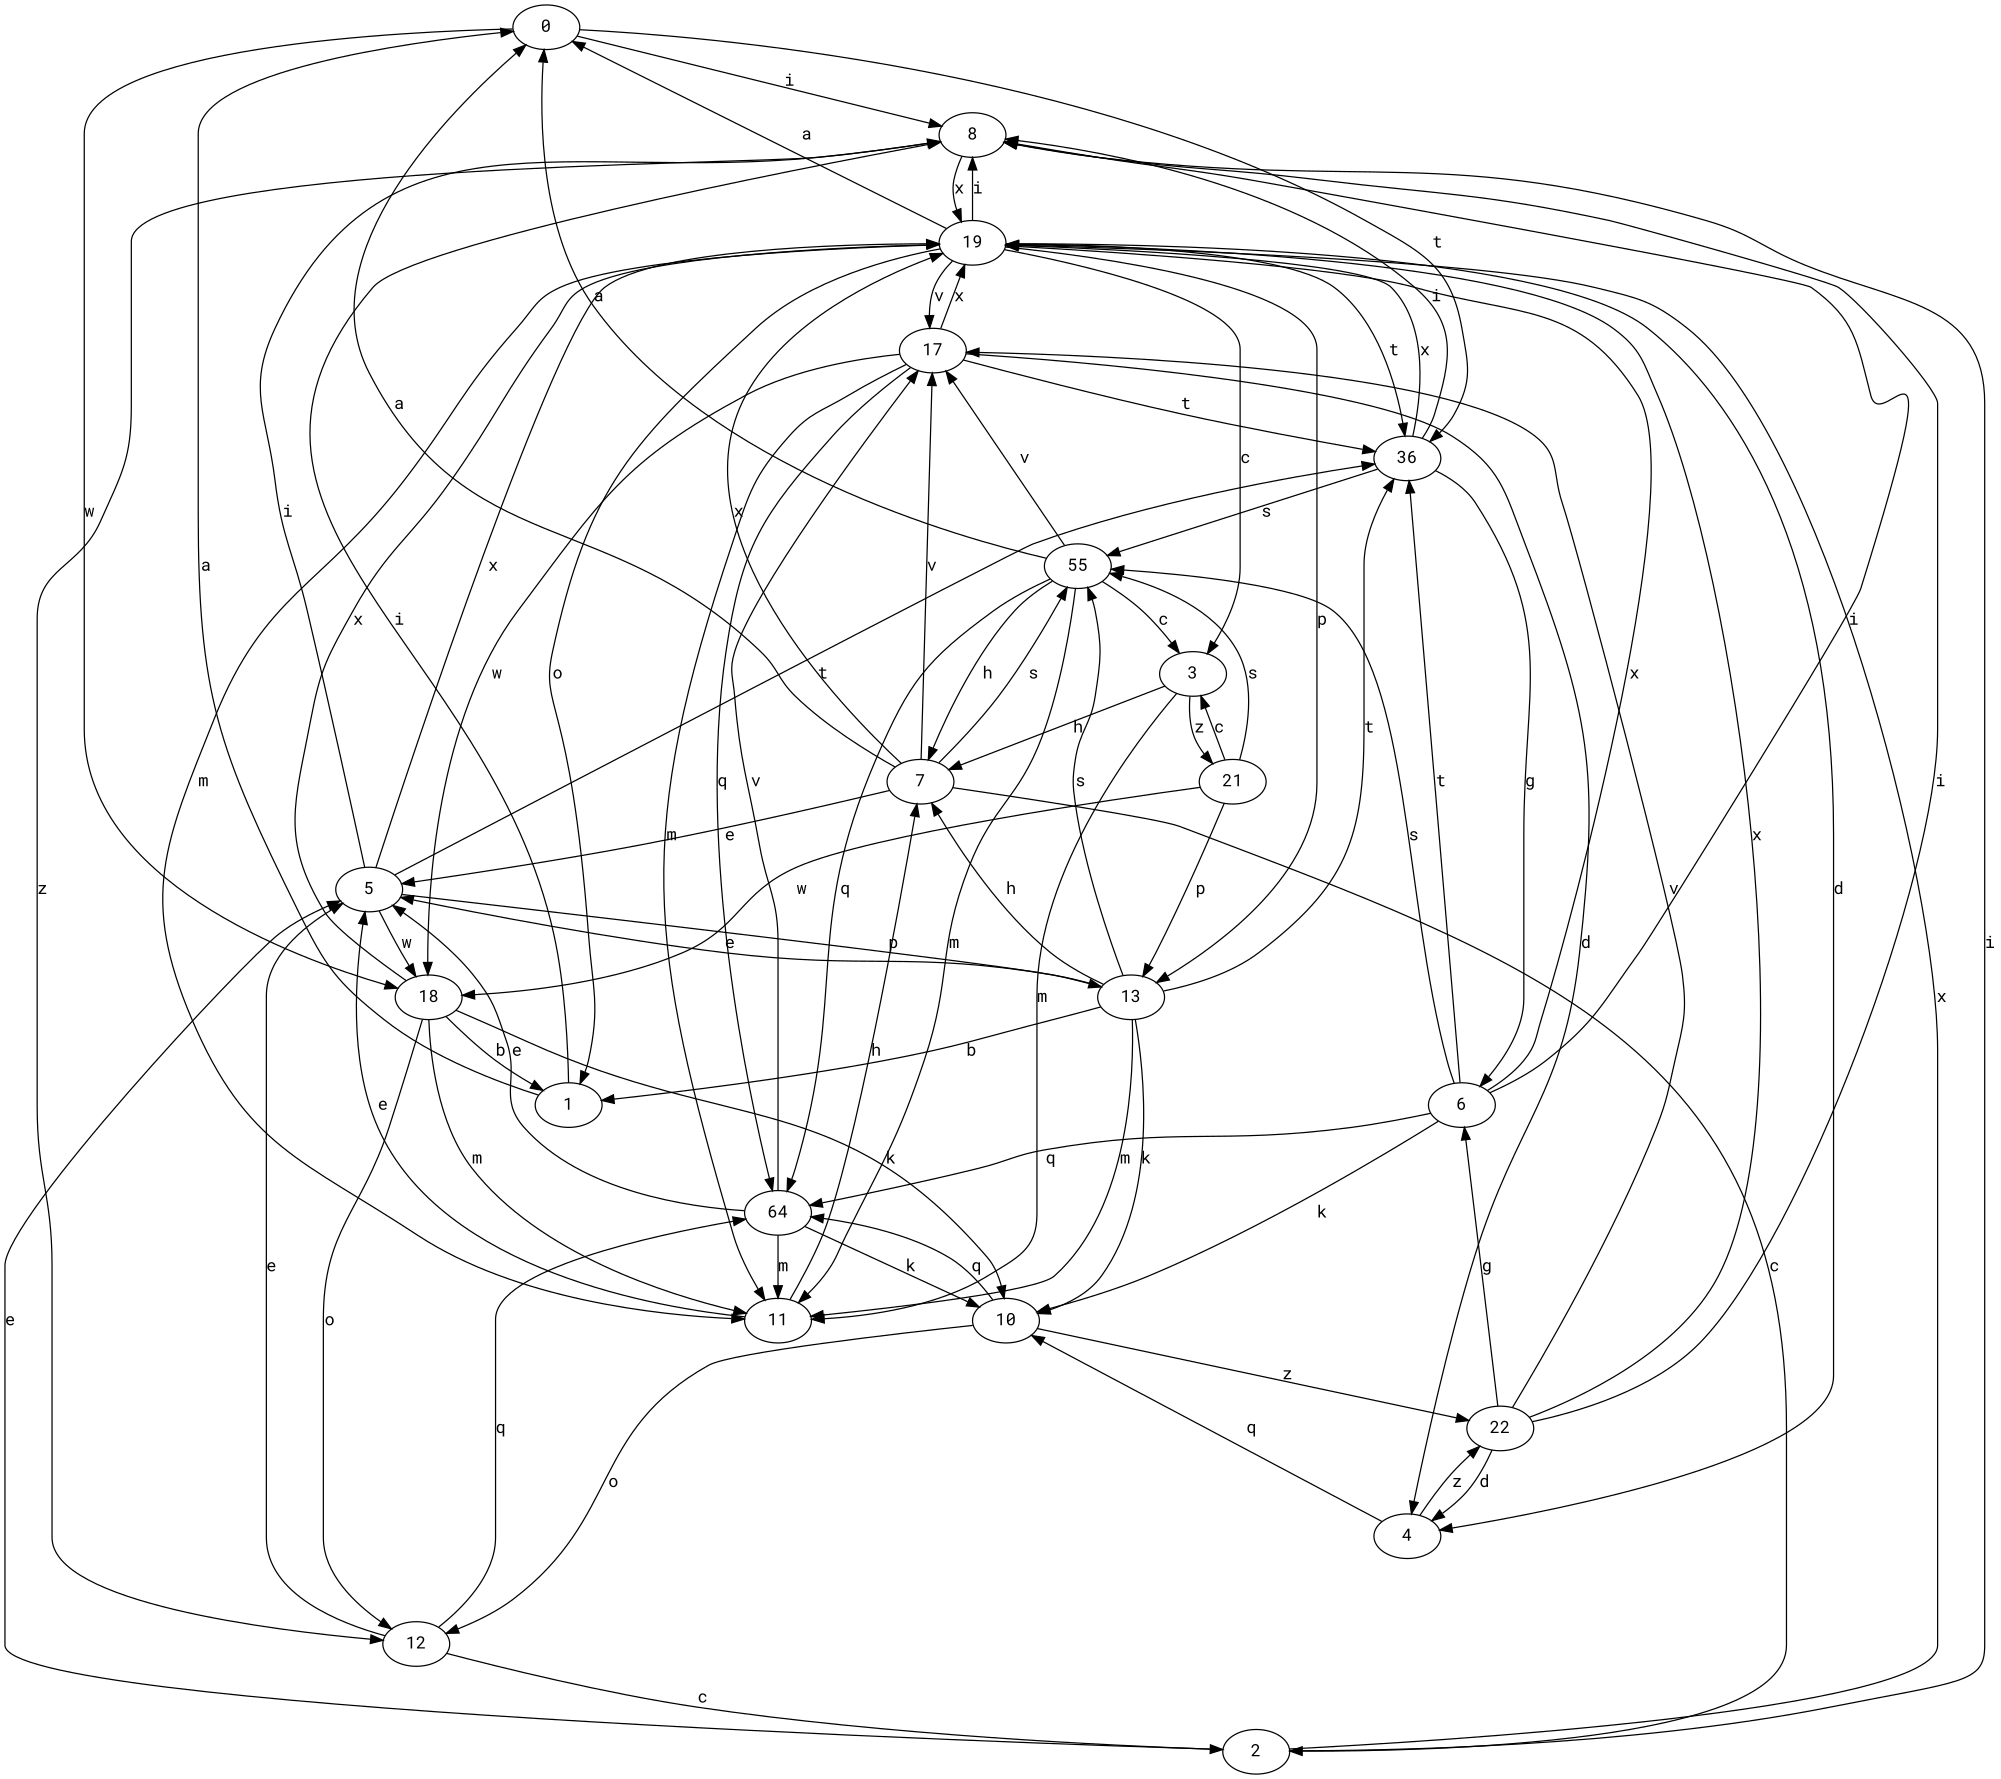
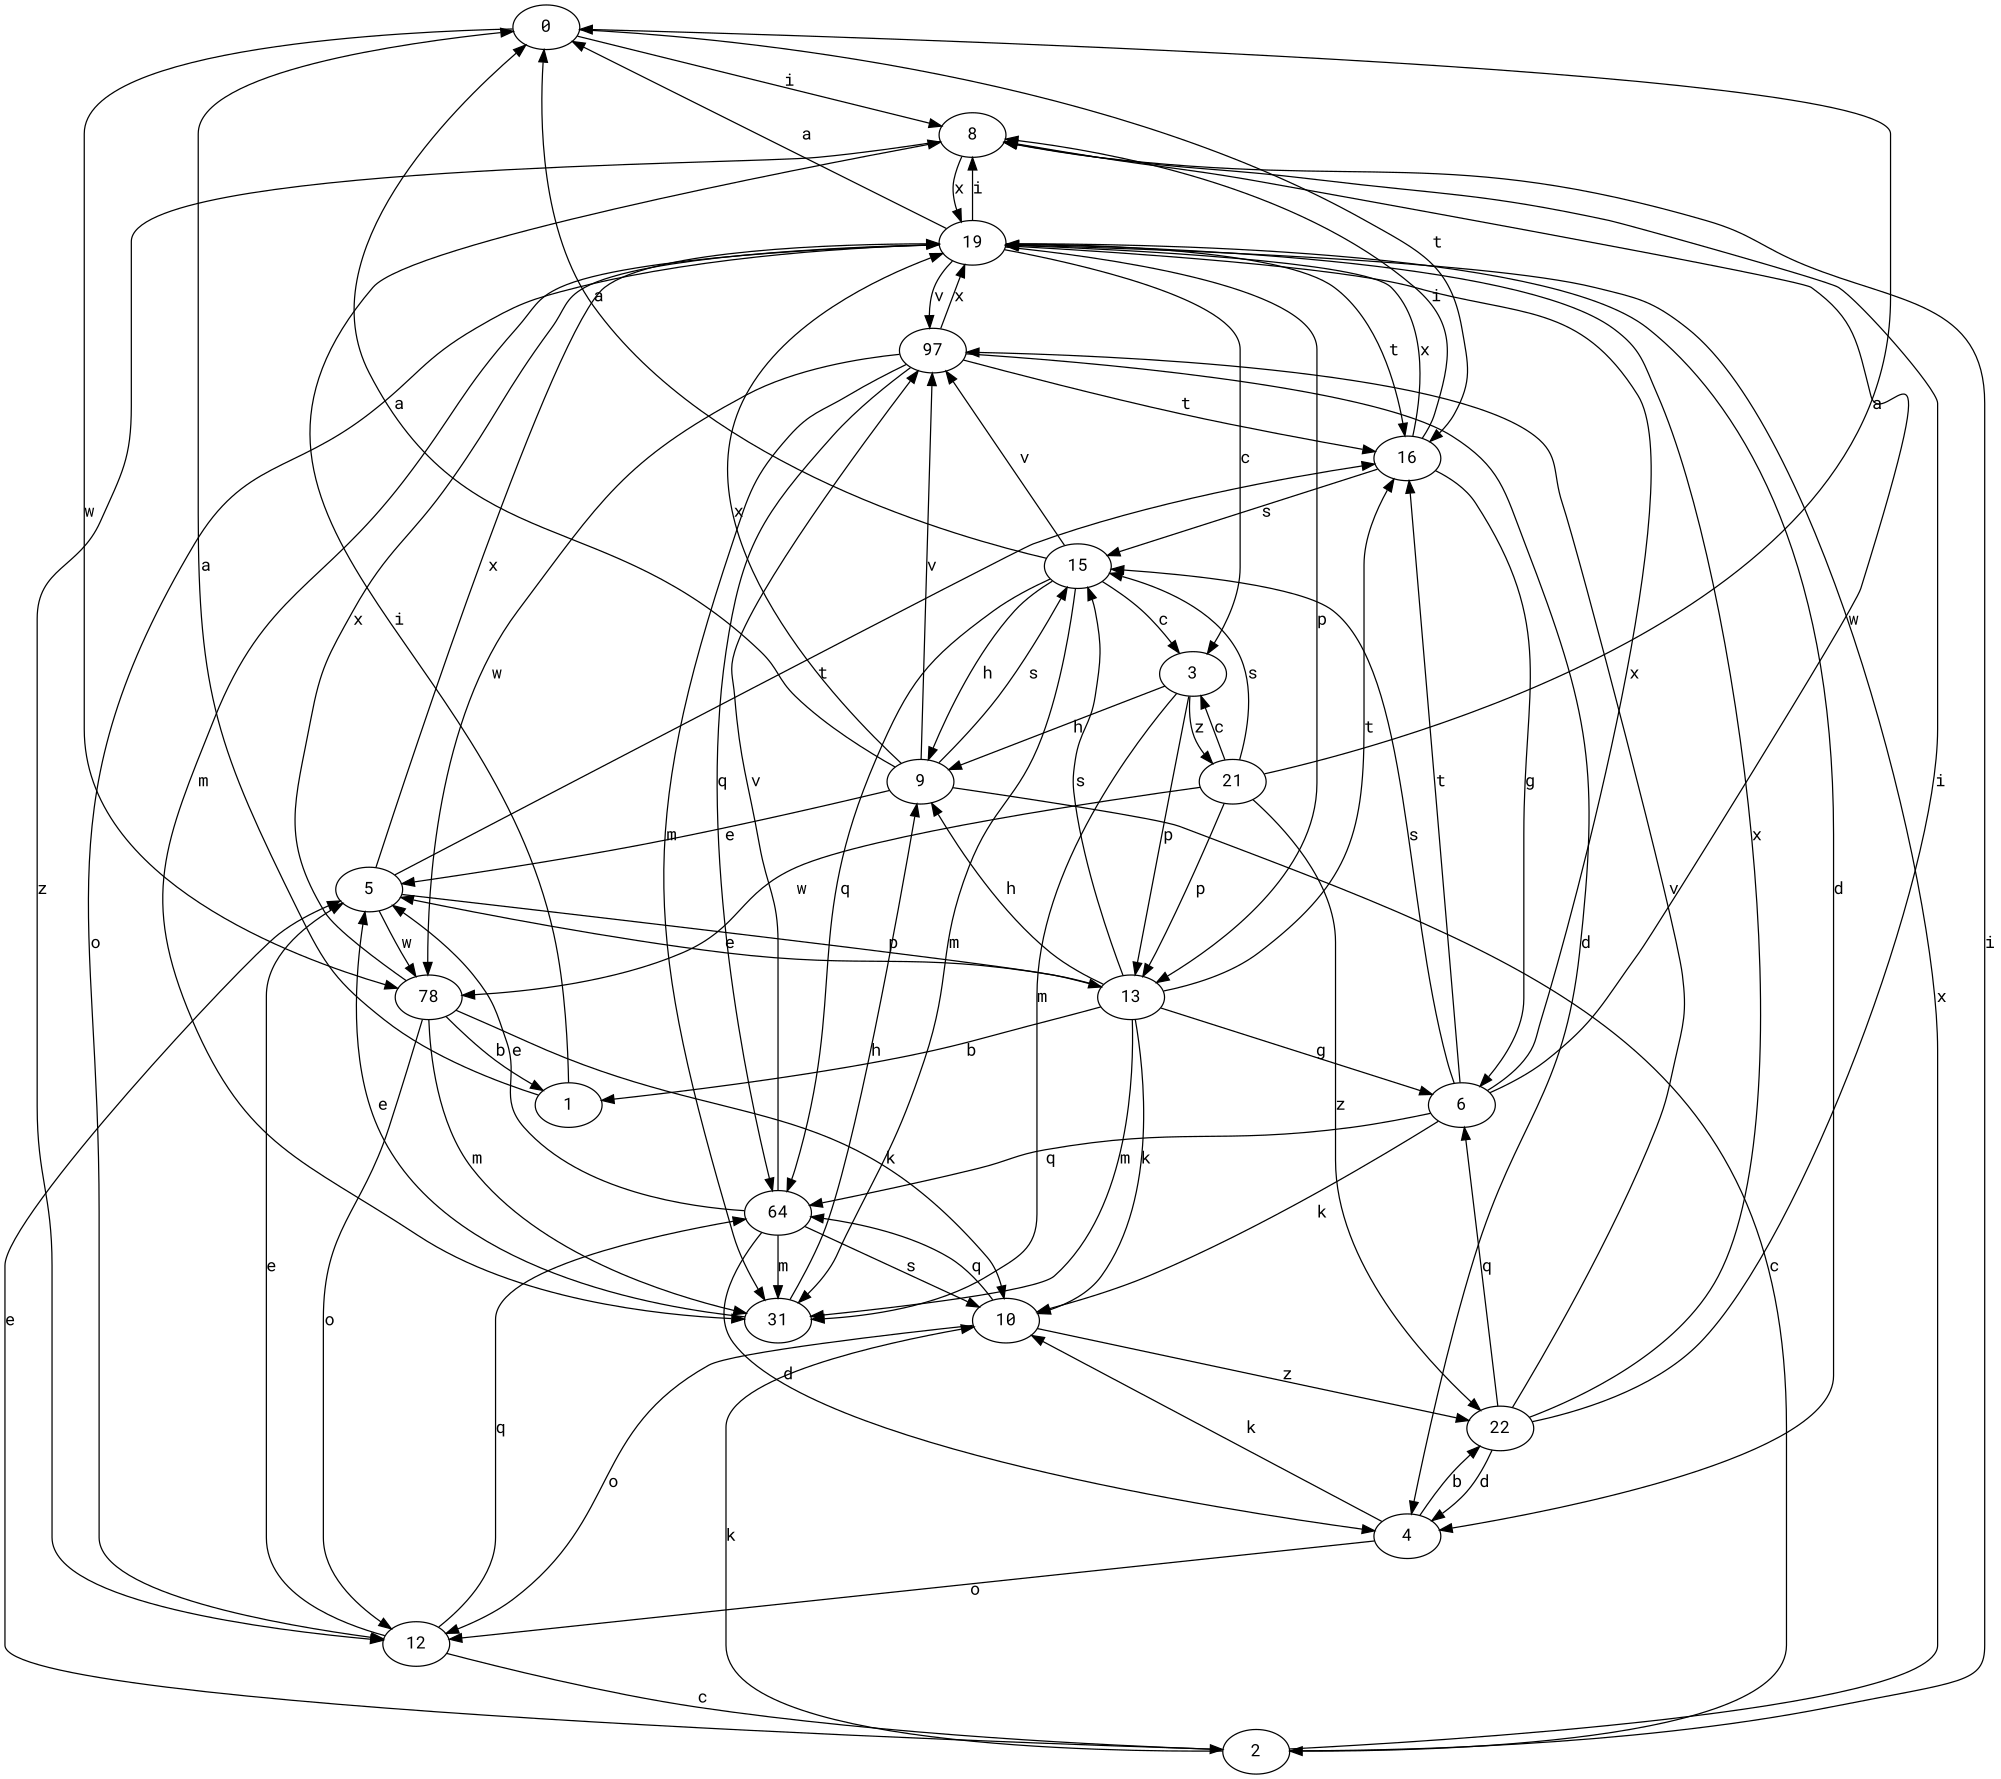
edge "21" -> "0": added, label "a"
edge "5" -> "8": removed, label "i"
node "17": label "17" -> "97"
node "36": label "36" -> "16"
node "55": label "55" -> "15"
edge "19" -> "1": now "19" -> "12"
edge "6" -> "8": label "i" -> "w"
node "7": label "7" -> "9"
edge "3" -> "13": added, label "p"
node "18": label "18" -> "78"
edge "13" -> "6": added, label "g"
edge "21" -> "22": added, label "z"
edge "64" -> "10": label "k" -> "s"
edge "22" -> "6": label "g" -> "q"
node "11": label "11" -> "31"
edge "4" -> "10": label "q" -> "k"
edge "64" -> "4": added, label "d"
edge "4" -> "22": label "z" -> "b"
edge "4" -> "12": added, label "o"
edge "2" -> "10": added, label "k"
